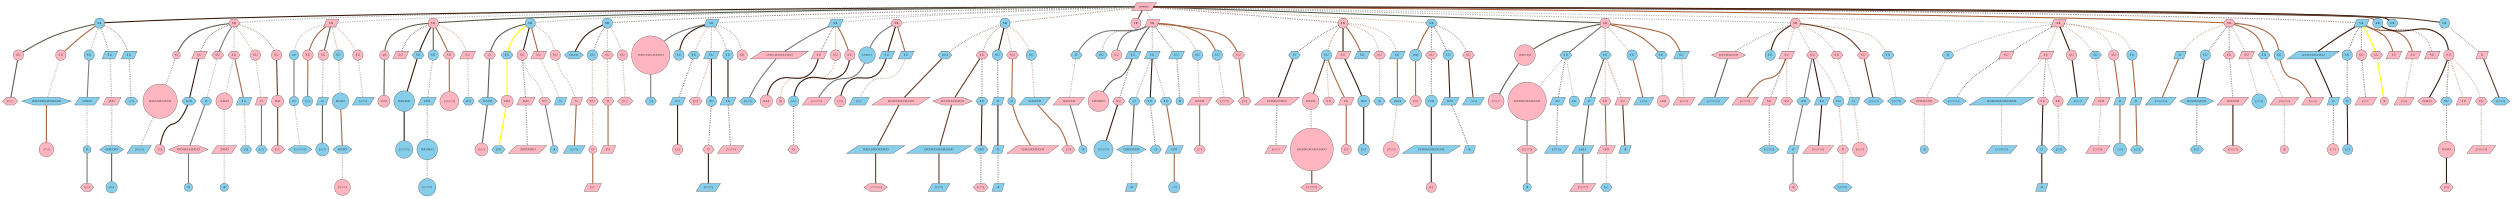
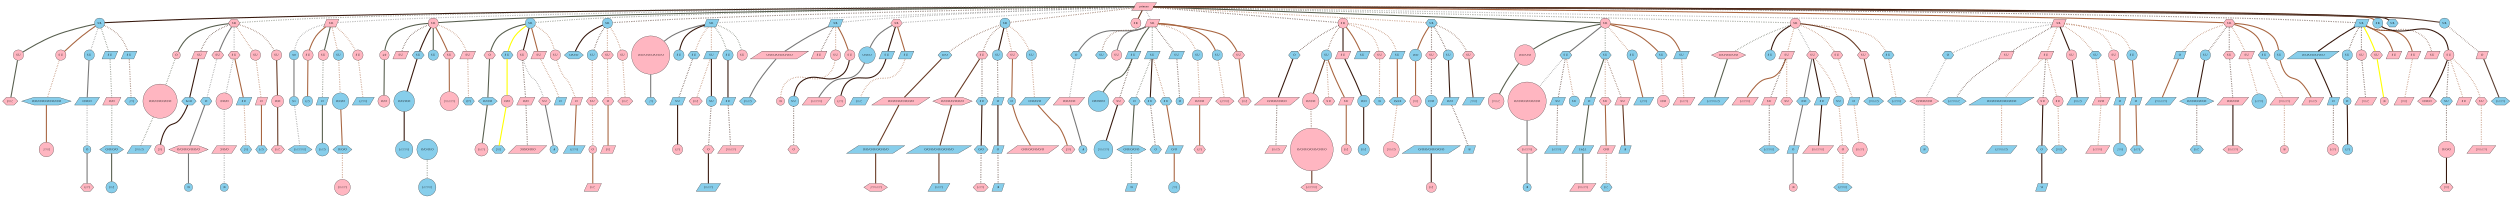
node "O?O": removed
node "8s1:0": removed
node "O?O?O?O": fillcolor lightpink -> skyblue
